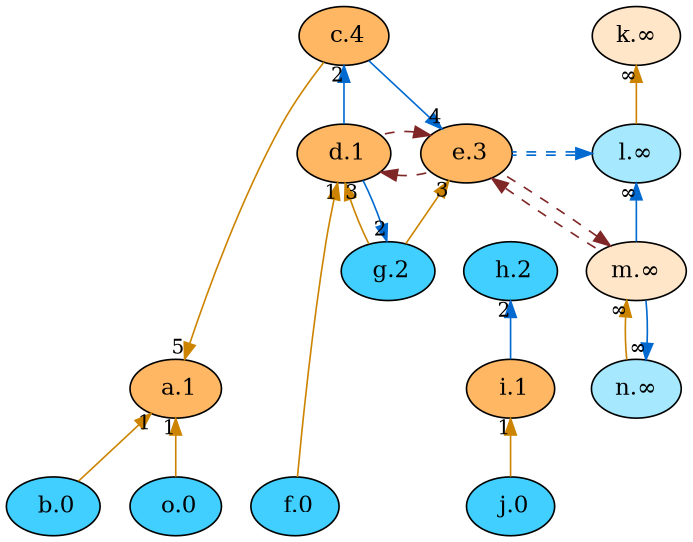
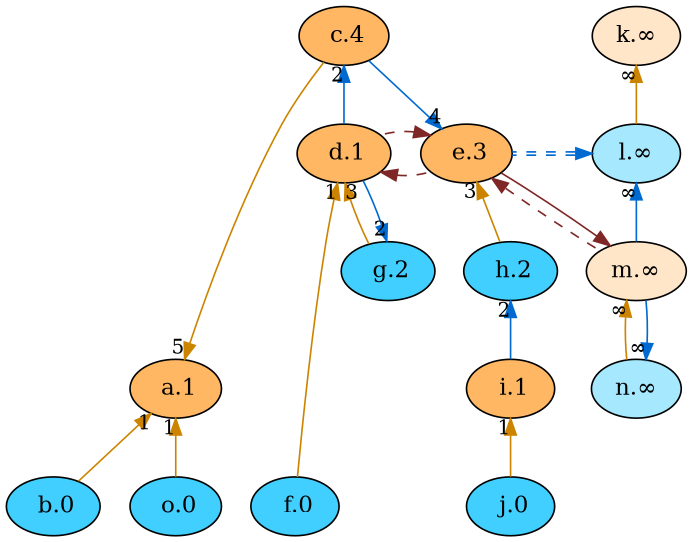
edge "e.3" -> "m.∞": style dashed -> solid
edge "g.2" -> "e.3": now "h.2" -> "e.3"
